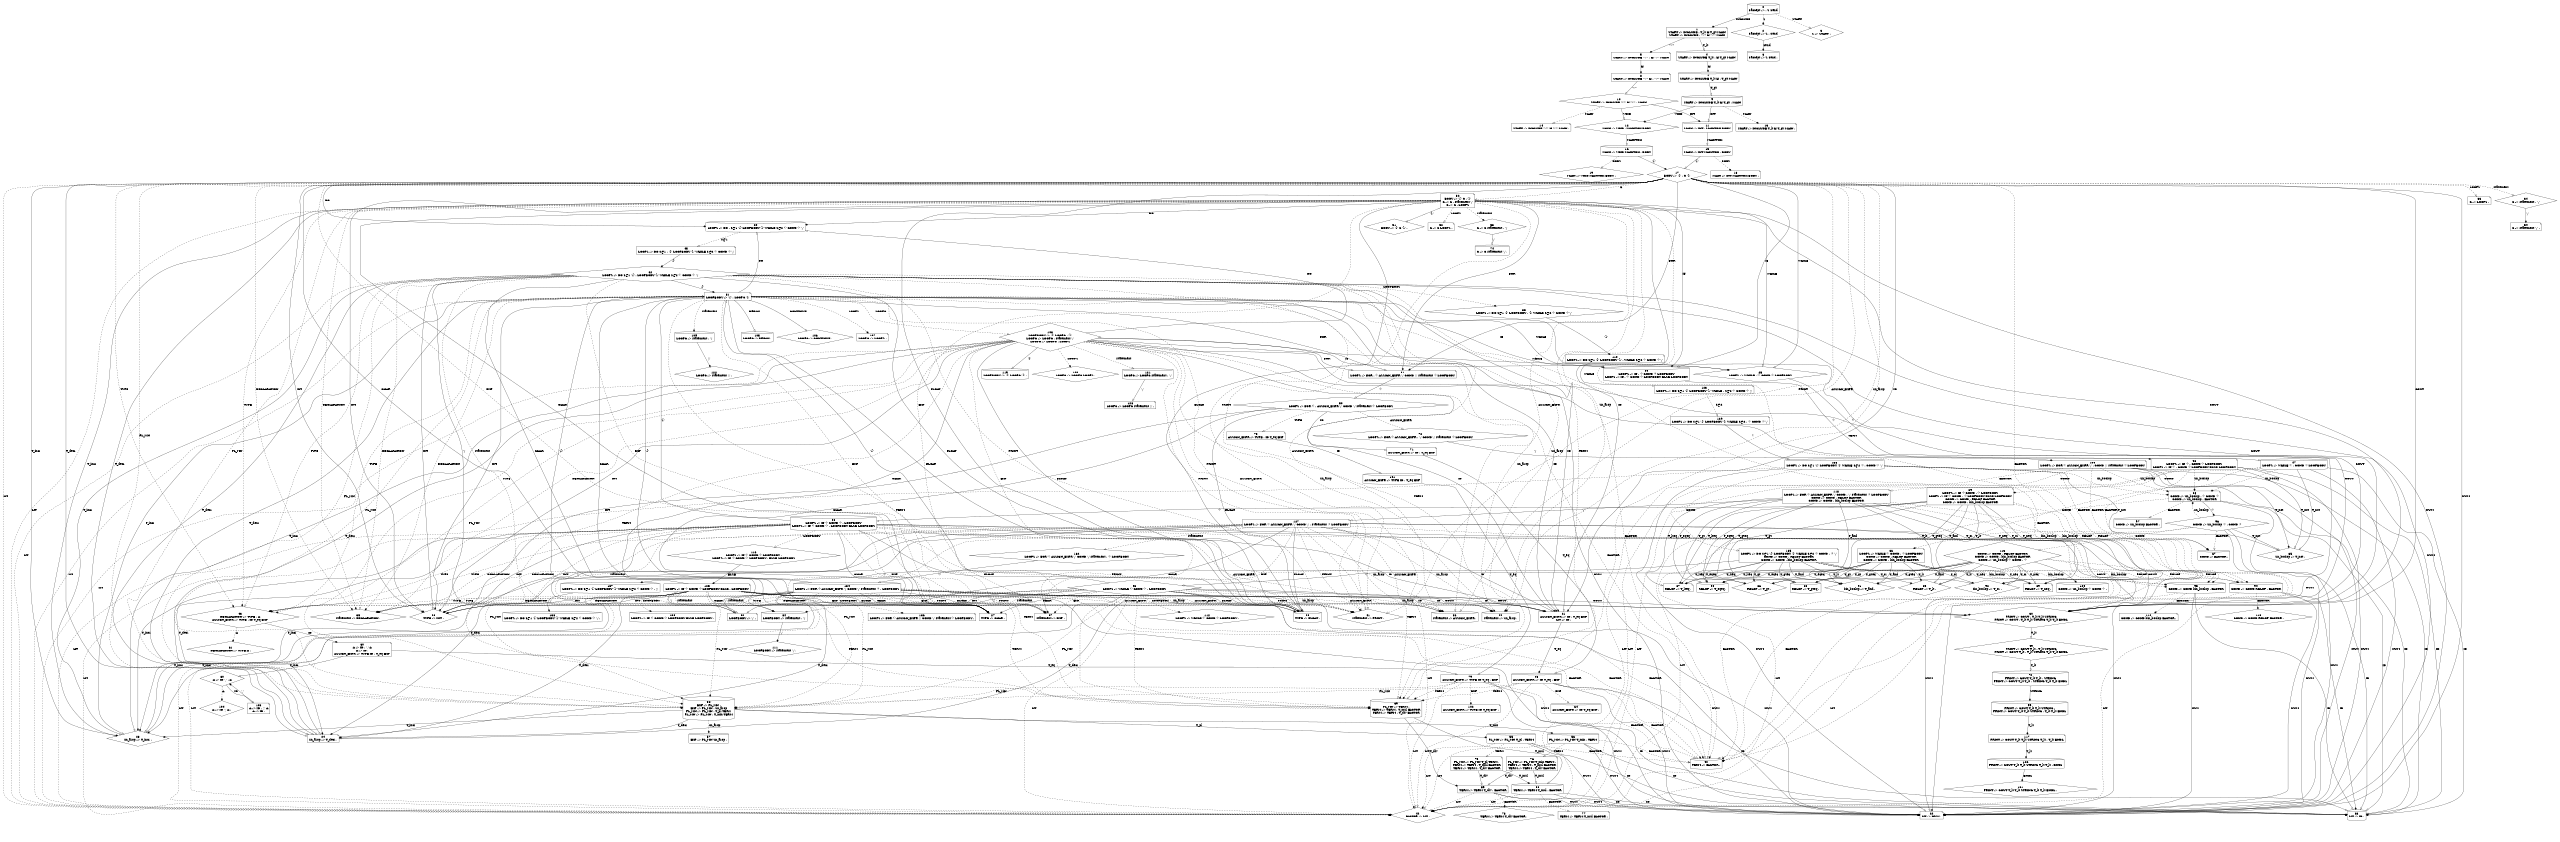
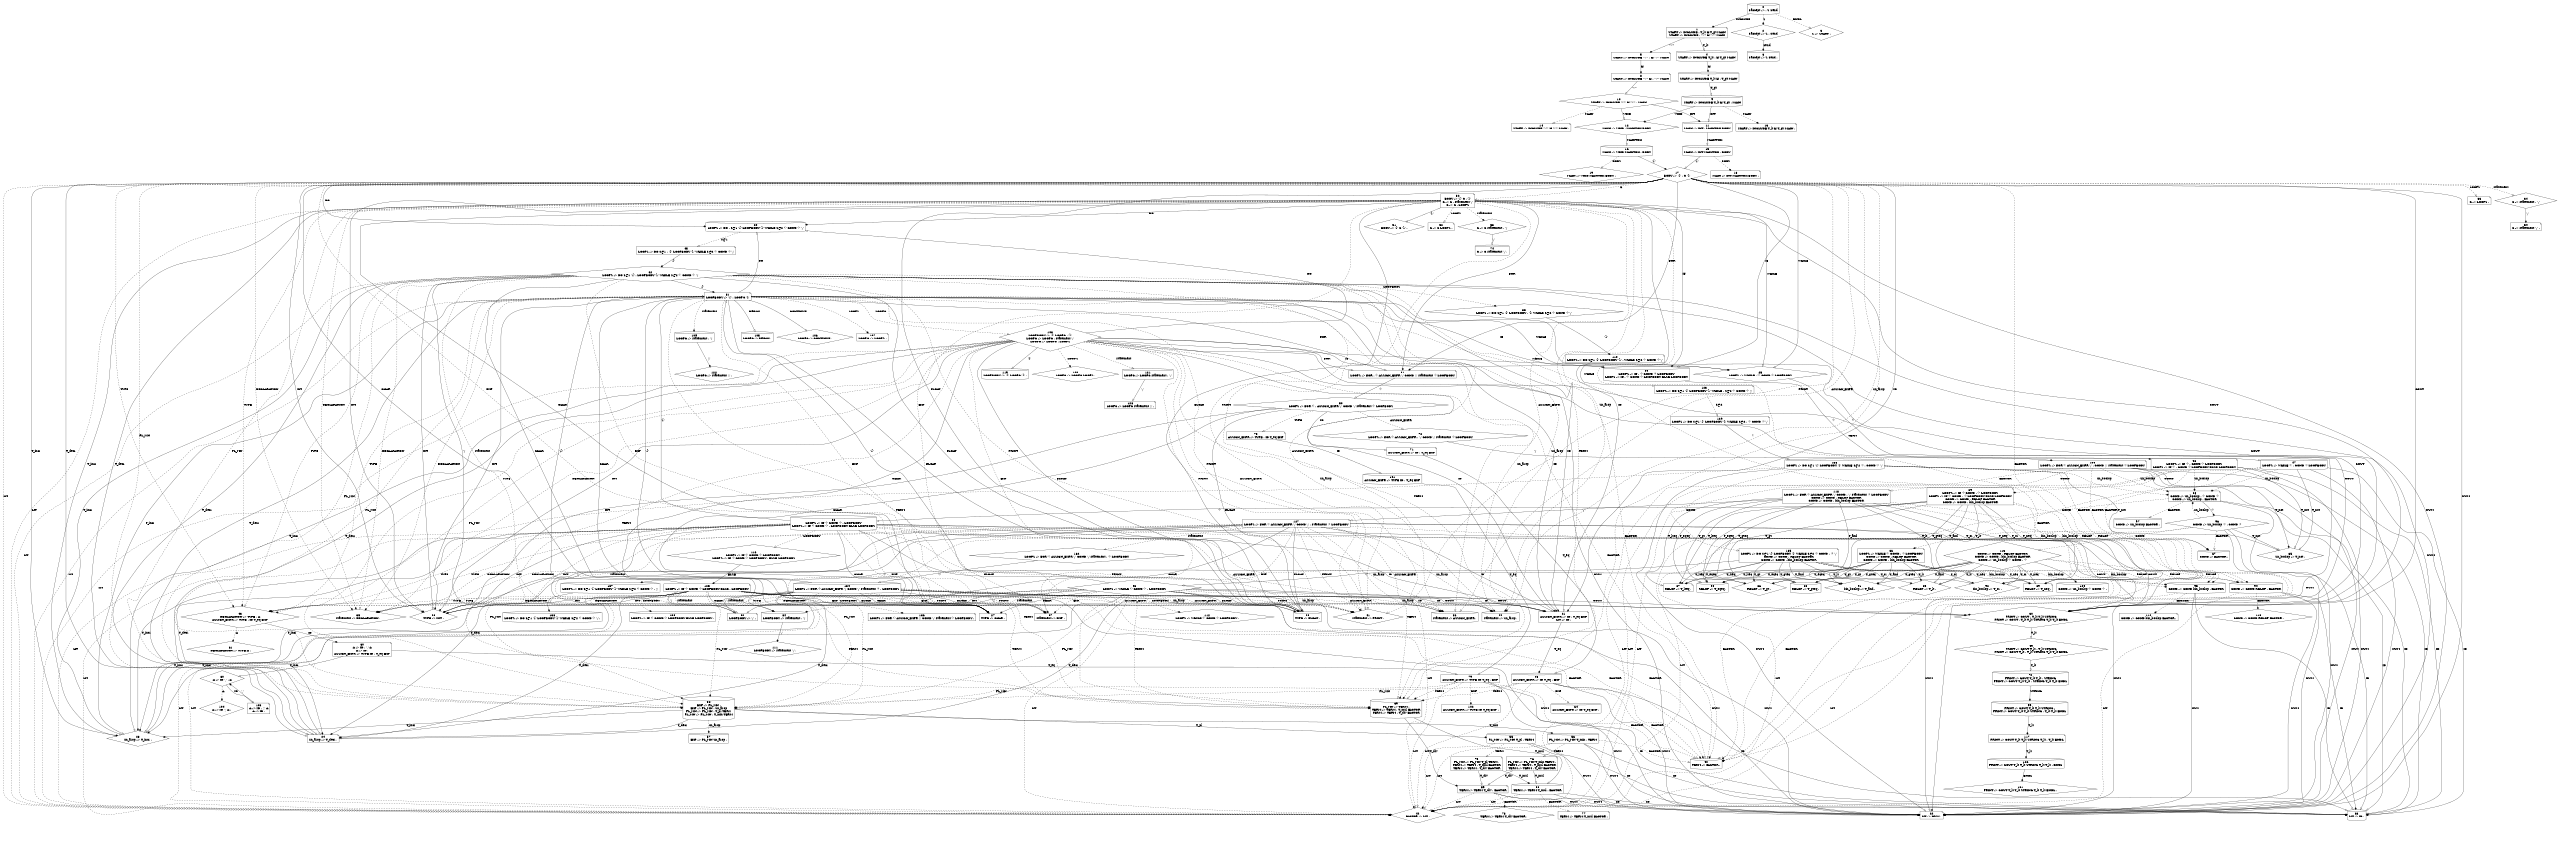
edge "0 $accept -> . S $end" -> "3 S -> START .": label "START" -> "ENDL"
edge "55 PL_MN -> PL_MN T_pl . TERM" -> "40 TERM -> FACTOR .": removed, label "FACTOR"
